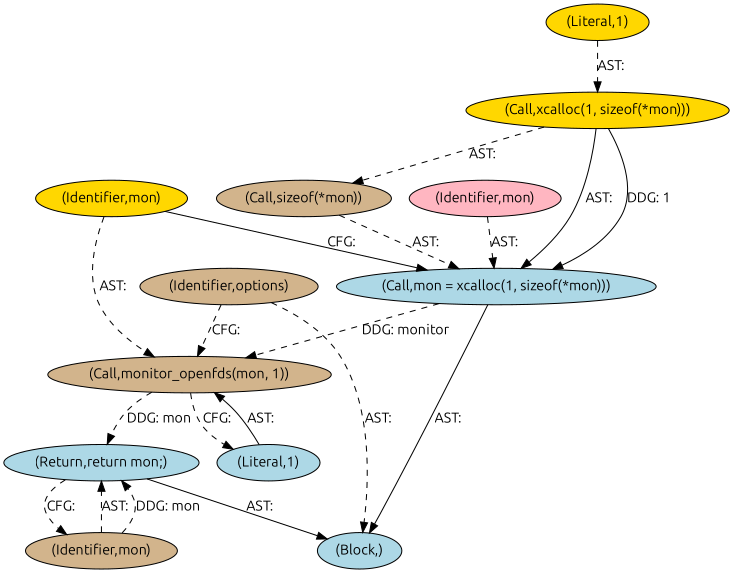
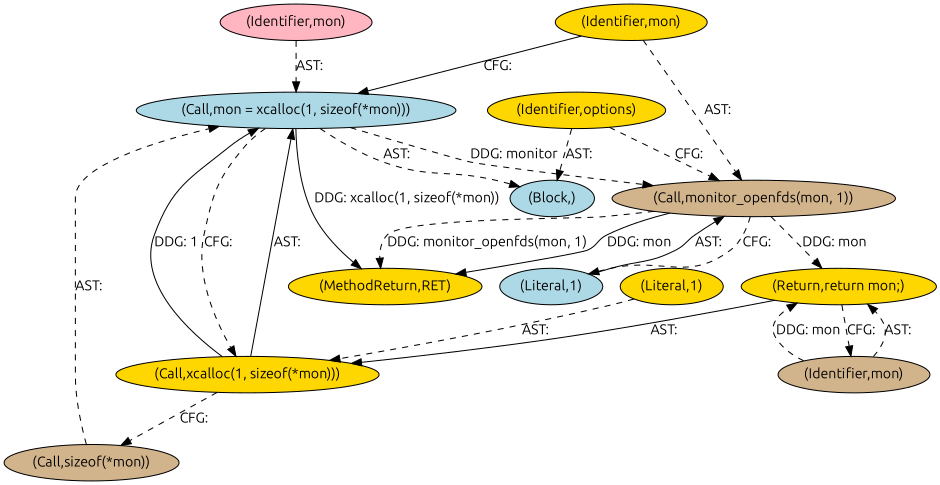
edge "(Call,xcalloc(1, sizeof(*mon)))" -> "(Call,sizeof(*mon))": label "AST: " -> "CFG: "
edge "(Call,mon = xcalloc(1, sizeof(*mon)))" -> "(Call,xcalloc(1, sizeof(*mon)))": added, label "CFG:"
node "(Identifier,options)": fillcolor tan -> gold
node "(MethodReturn,RET)": added
edge "(Call,mon = xcalloc(1, sizeof(*mon)))" -> "(Block,)": style solid -> dashed
node "(Return,return mon;)": fillcolor lightblue -> gold
edge "(Return,return mon;)" -> "(Block,)": now "(Return,return mon;)" -> "(Call,xcalloc(1, sizeof(*mon)))"
